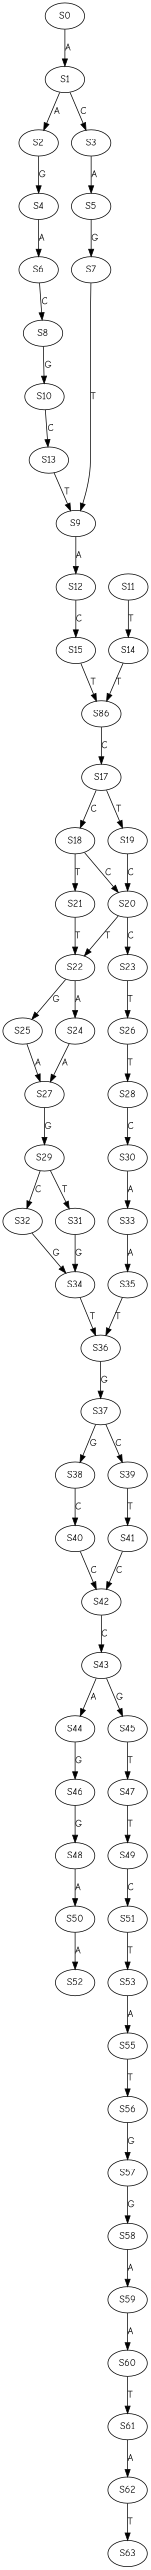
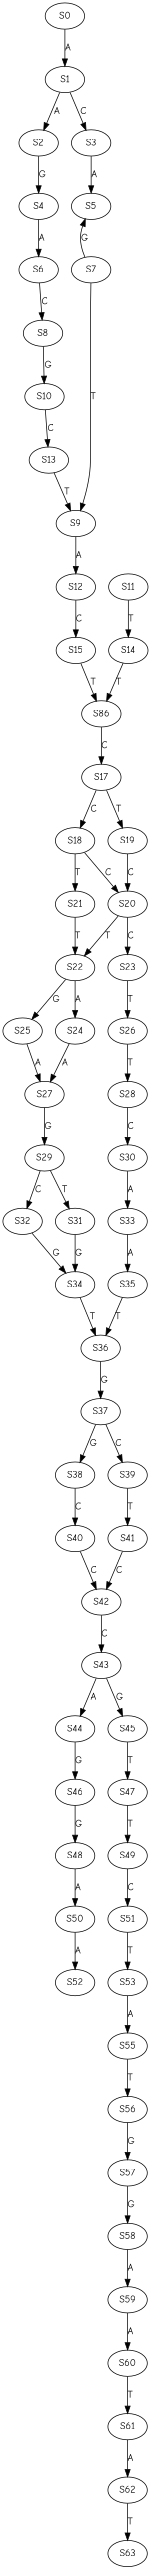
edge "S5" -> "S7": reversed
